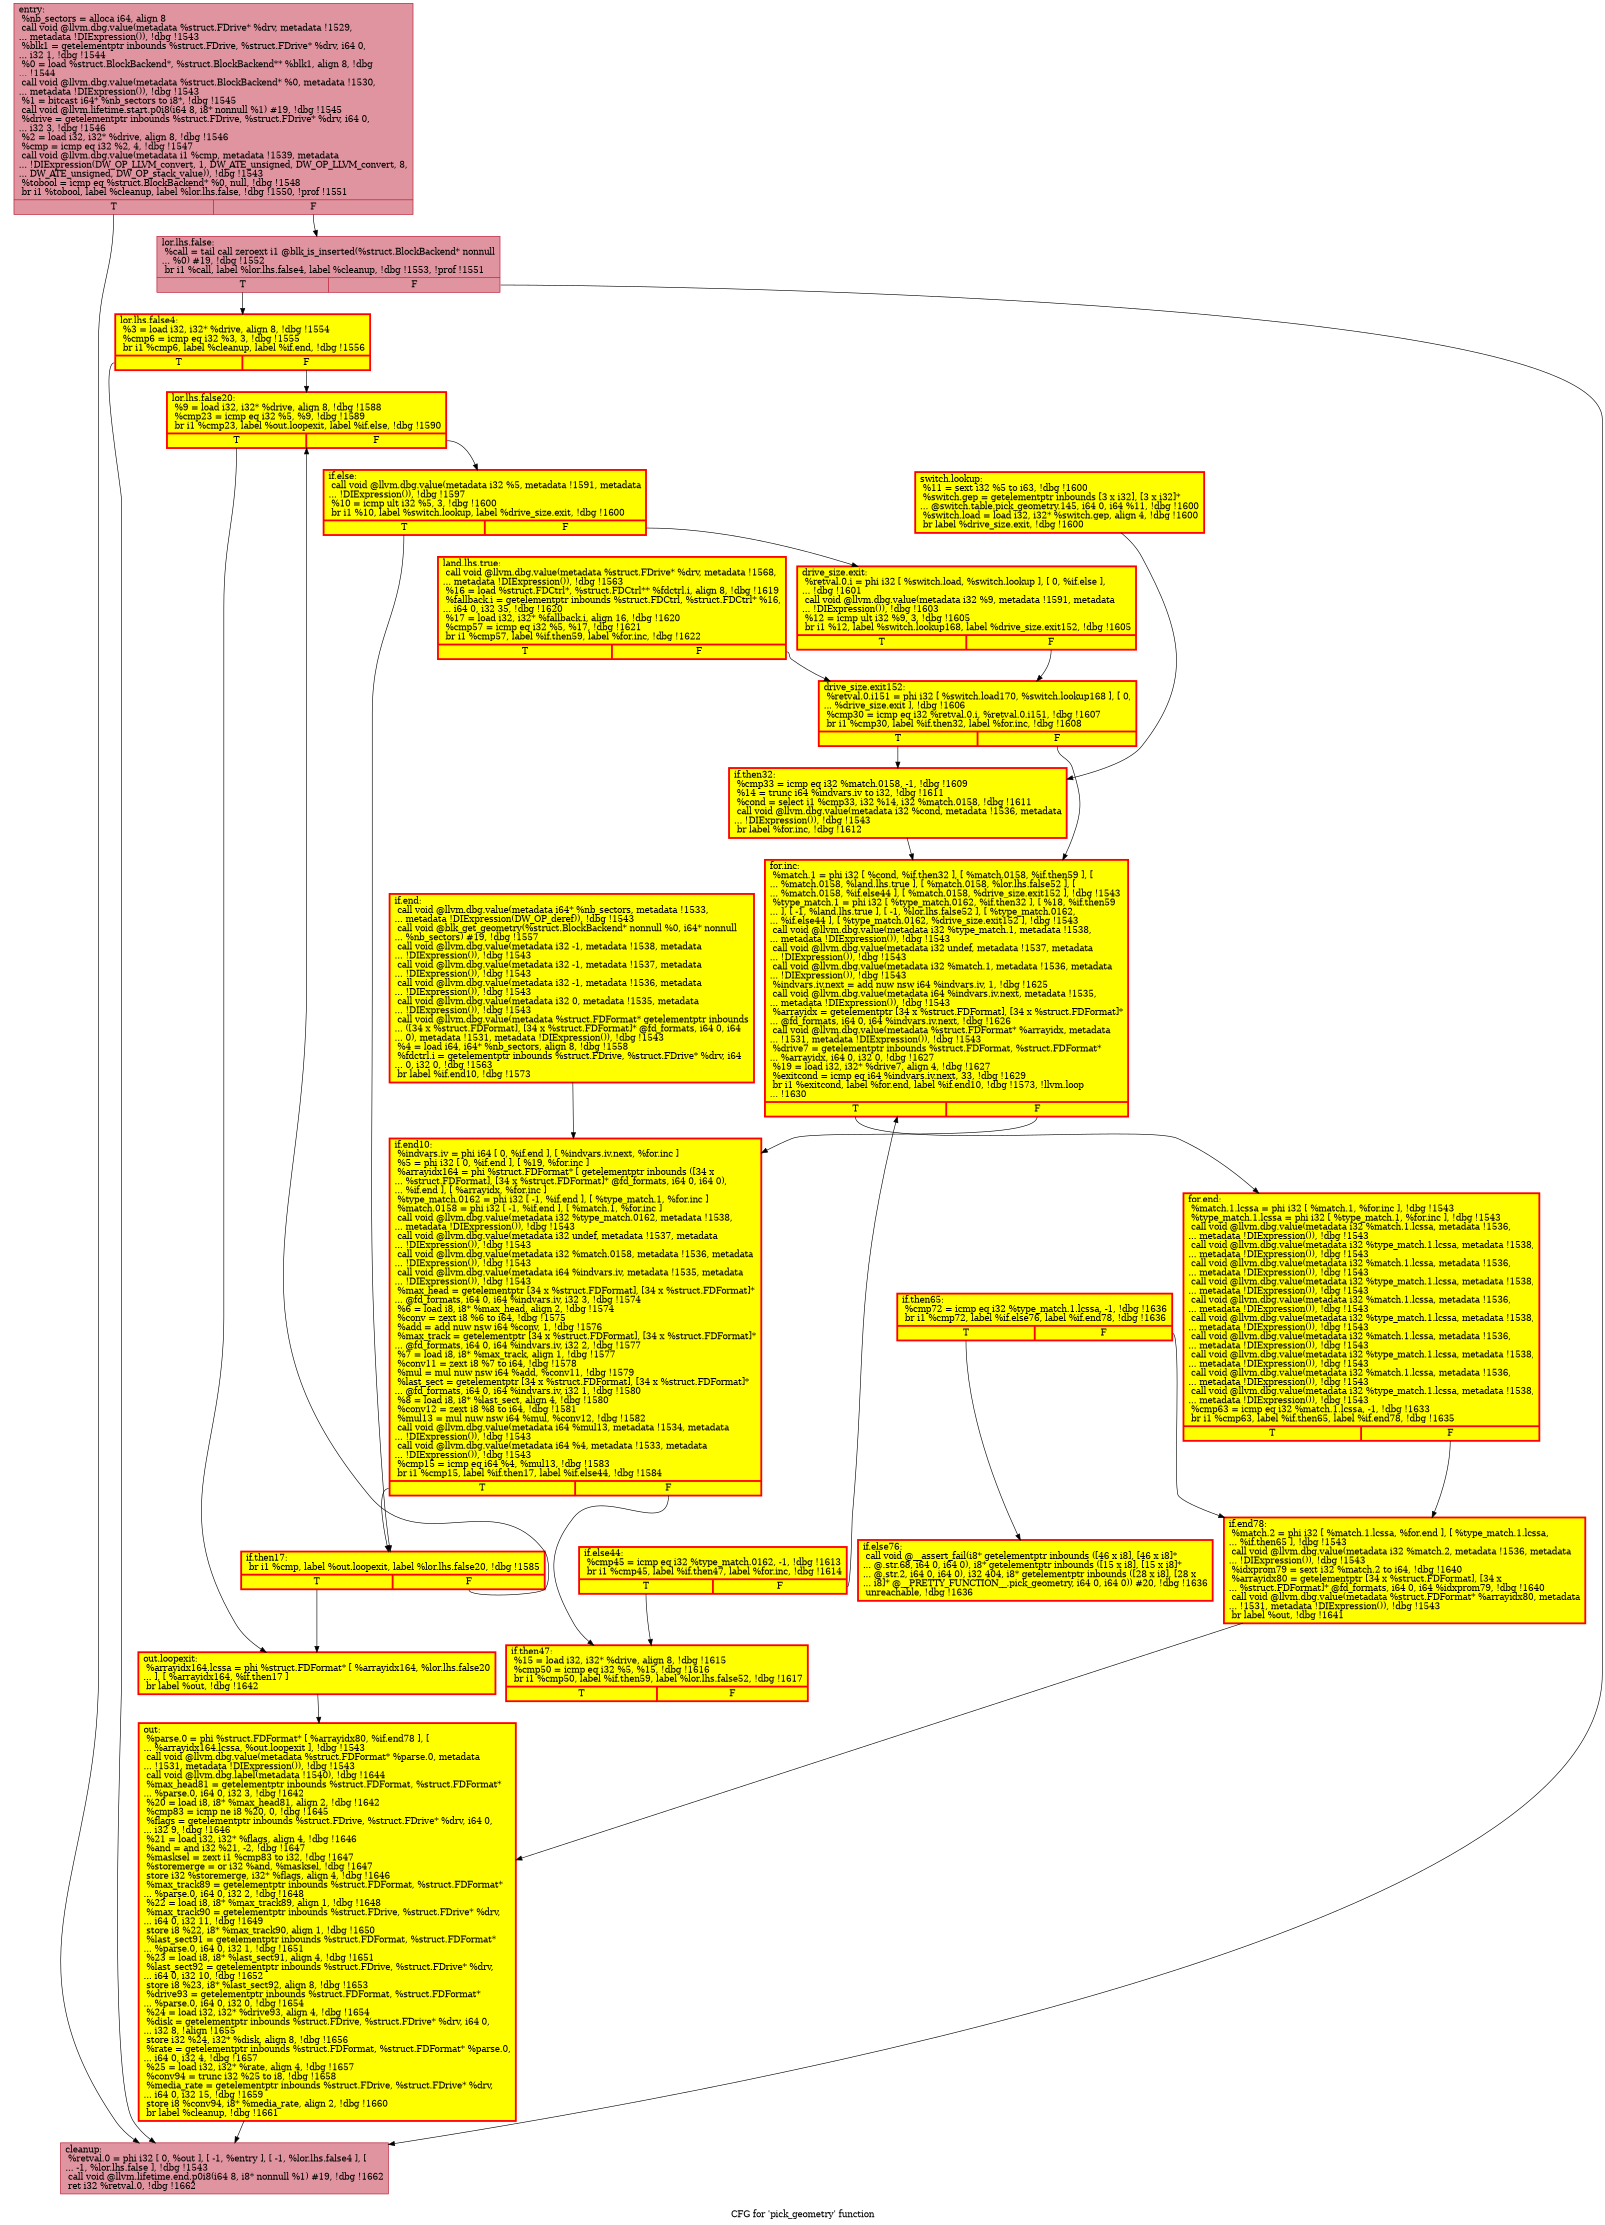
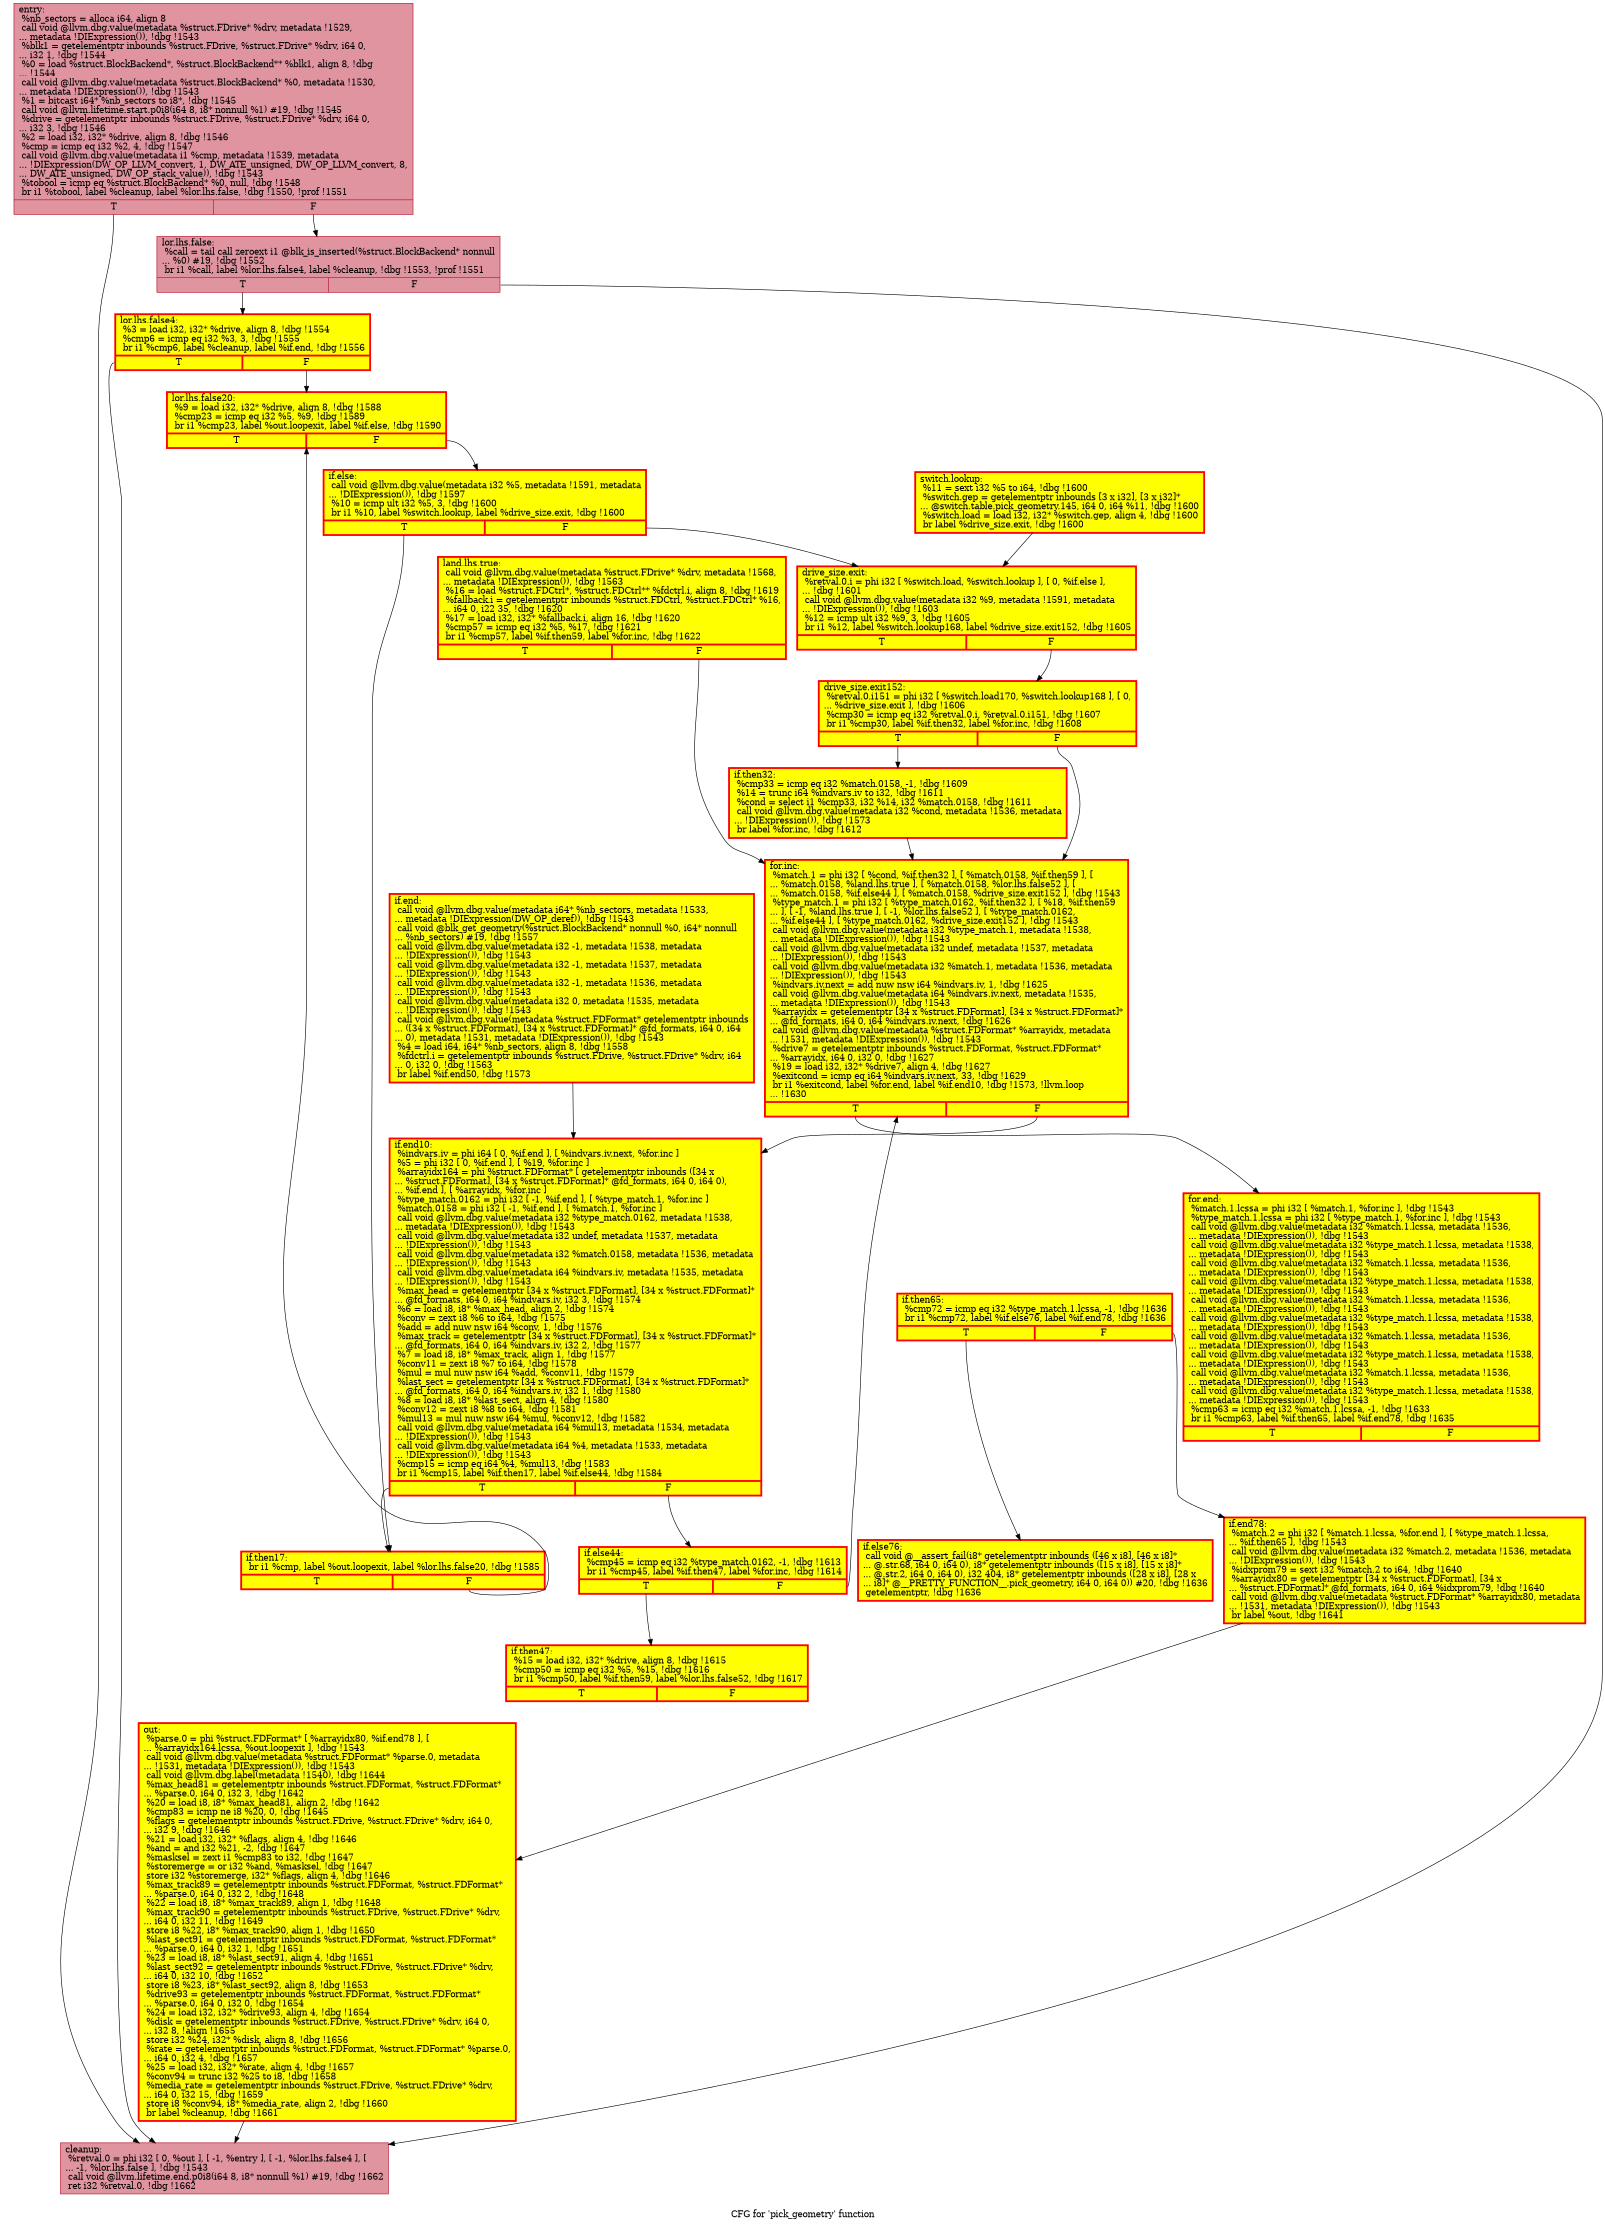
node "switch.lookup:": text "%11 = sext i32 %5 to i63, !dbg !1600" -> "%11 = sext i32 %5 to i64, !dbg !1600"
node "land.lhs.true:": text "... i64 0, i32 35, !dbg !1620" -> "... i64 0, i22 35, !dbg !1620"
edge "land.lhs.true:" -> "drive_size.exit152:": now "land.lhs.true:" -> "for.inc:"
edge "switch.lookup:" -> "if.then32:": now "switch.lookup:" -> "drive_size.exit:"
node "if.then32:": text "... !DIExpression()), !dbg !1543" -> "... !DIExpression()), !dbg !1573"
node "if.end:": text "br label %if.end10, !dbg !1573" -> "br label %if.end50, !dbg !1573"
edge "for.end:" -> "if.end78:": removed
edge "if.end10:" -> "if.then47:": now "if.end10:" -> "if.else44:"
node "if.else76:": text "unreachable, !dbg !1636" -> "getelementptr, !dbg !1636"
node "out.loopexit:": removed
